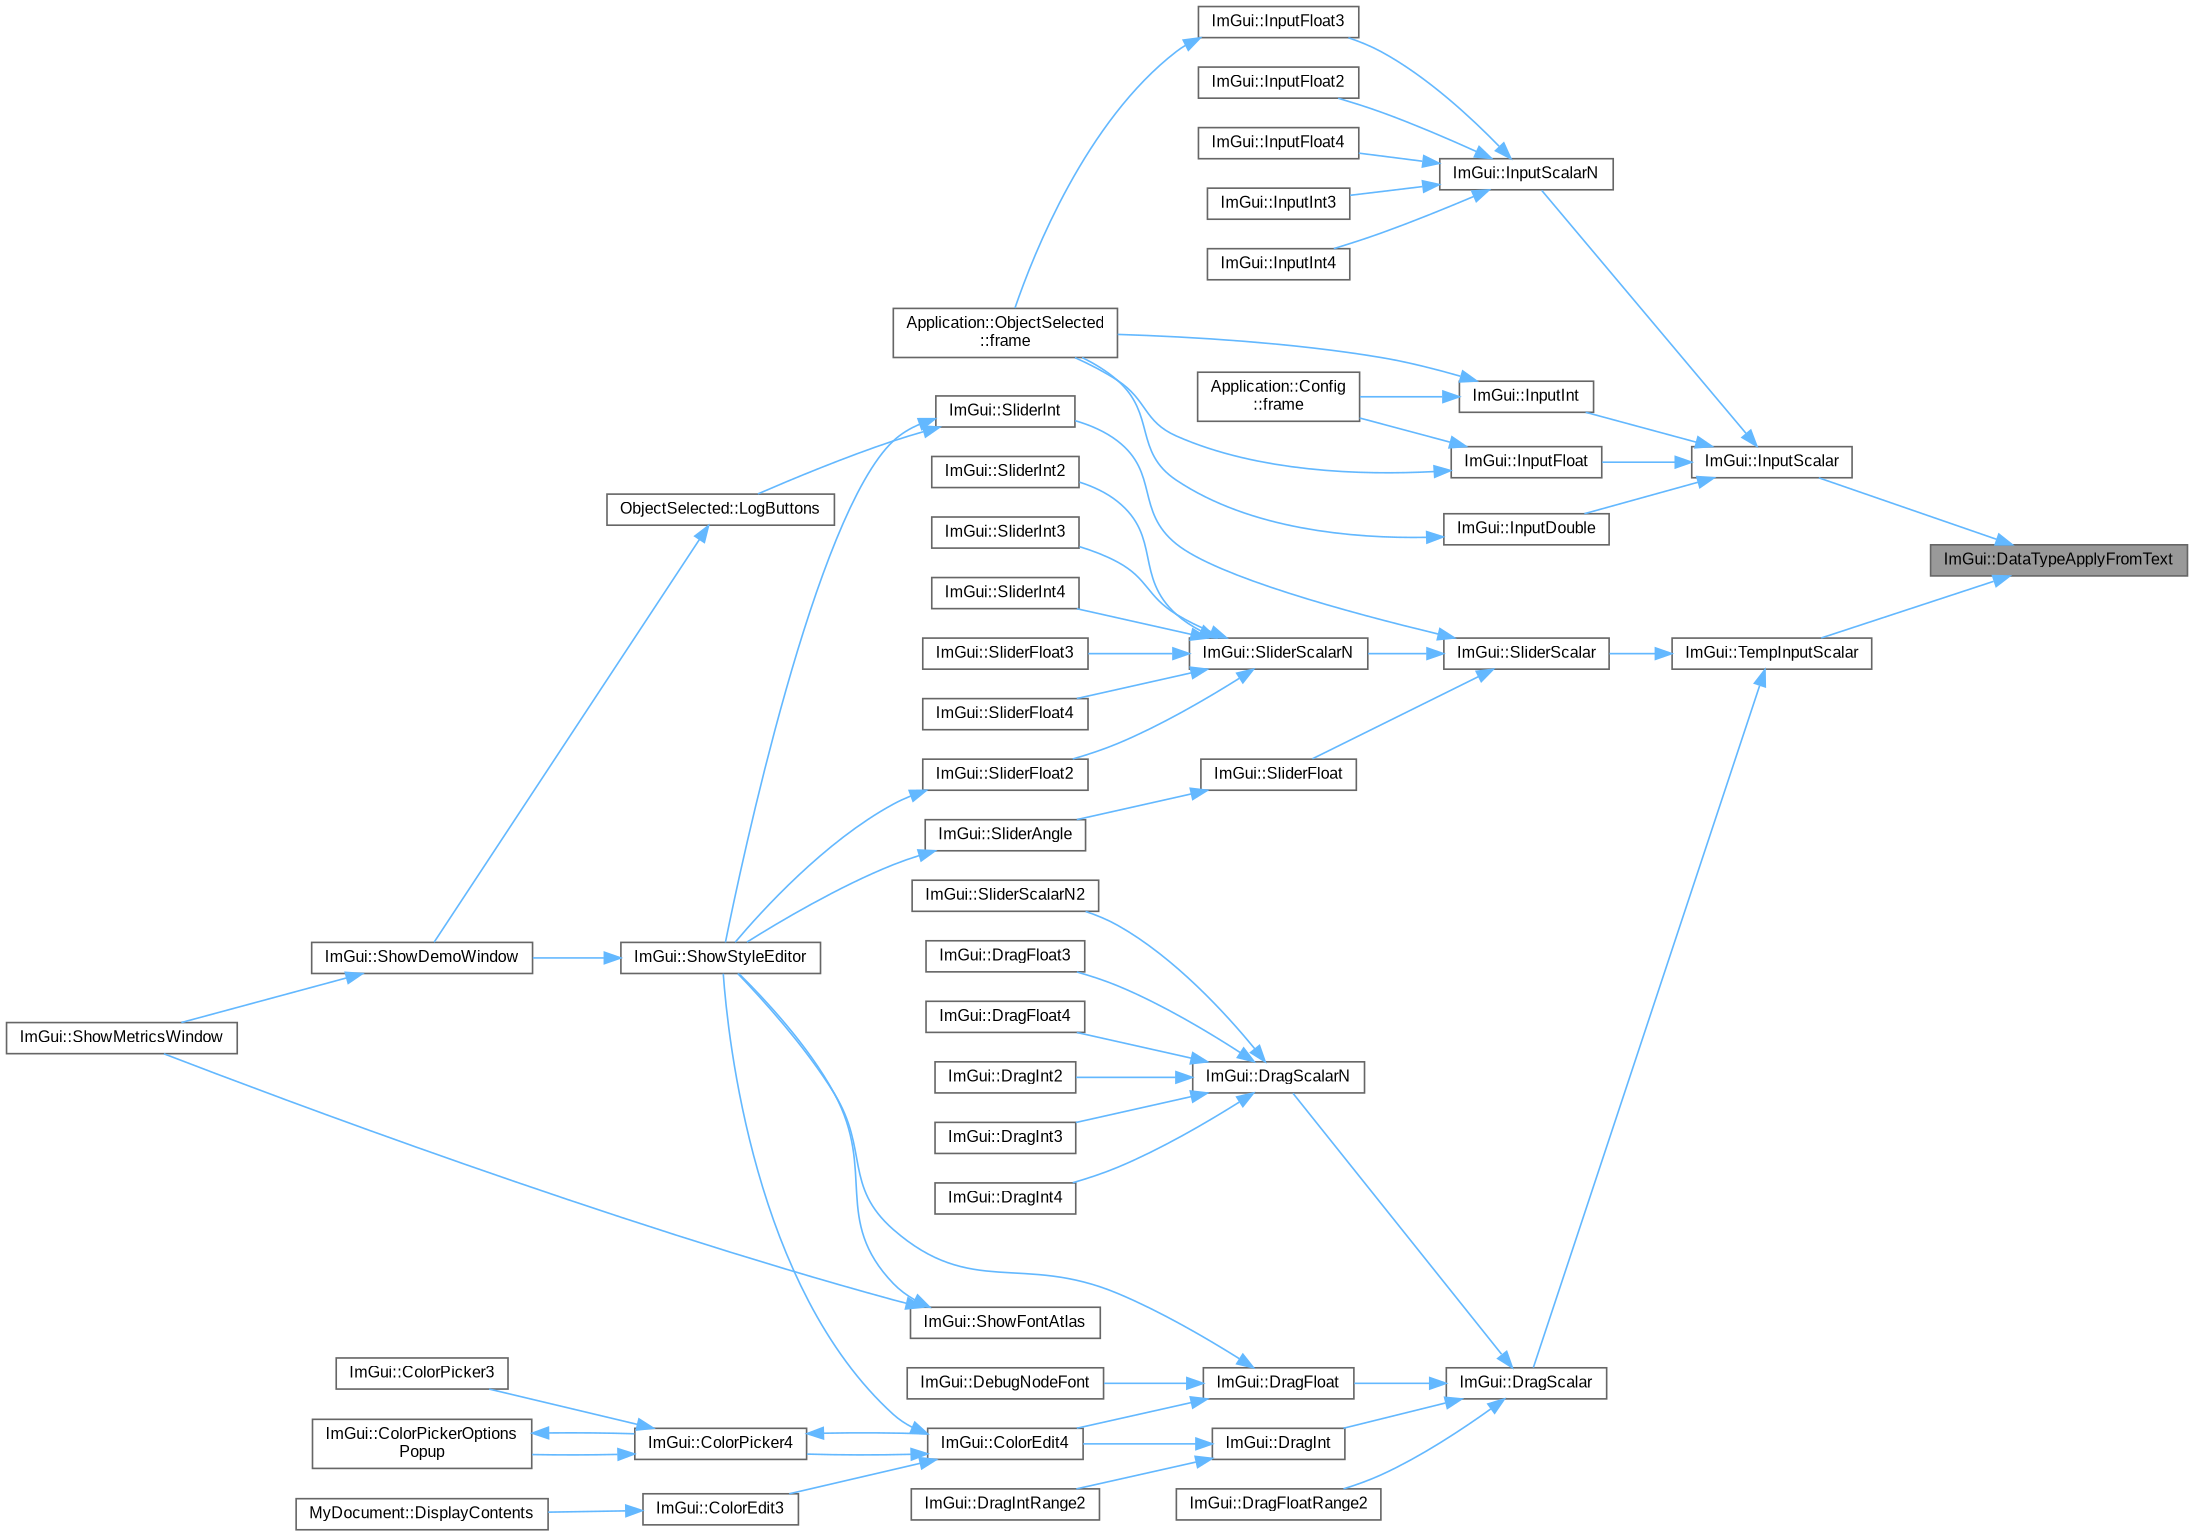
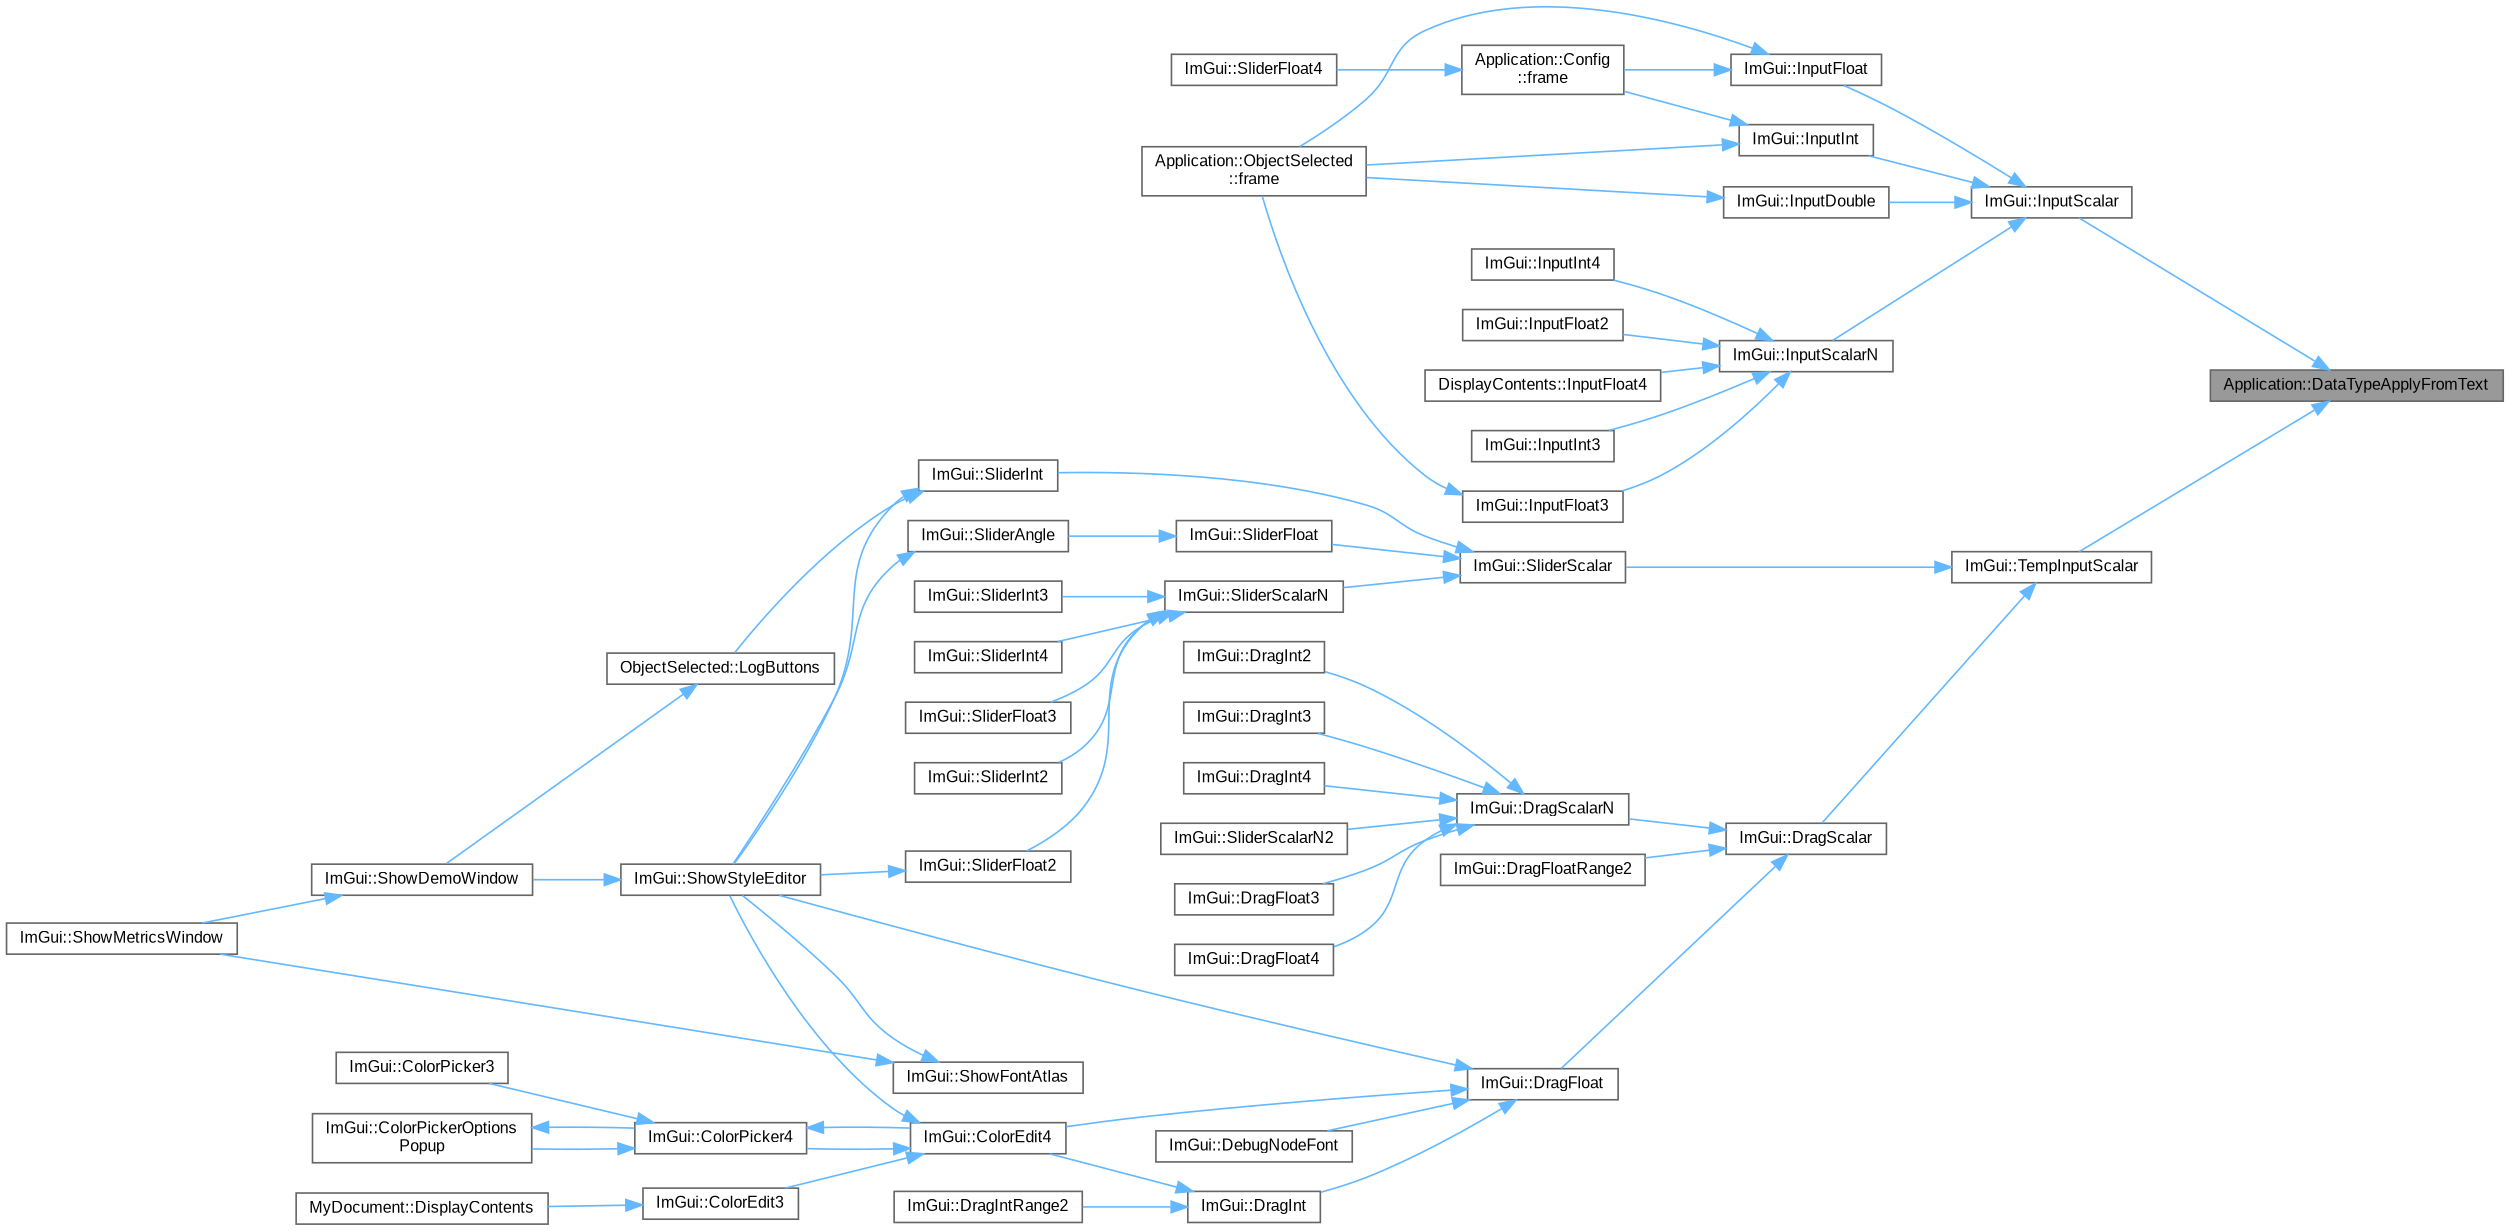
node "ImGui::InputFloat4": label "ImGui::InputFloat4" -> "DisplayContents::InputFloat4"
node "ImGui::DataTypeApplyFromText": label "ImGui::DataTypeApplyFromText" -> "Application::DataTypeApplyFromText"
edge "ImGui::SliderFloat4" -> "ImGui::SliderScalarN": now "ImGui::SliderFloat4" -> "Application::Config ::frame"
edge "ImGui::DragInt" -> "ImGui::DragScalar": now "ImGui::DragInt" -> "ImGui::DragFloat"
